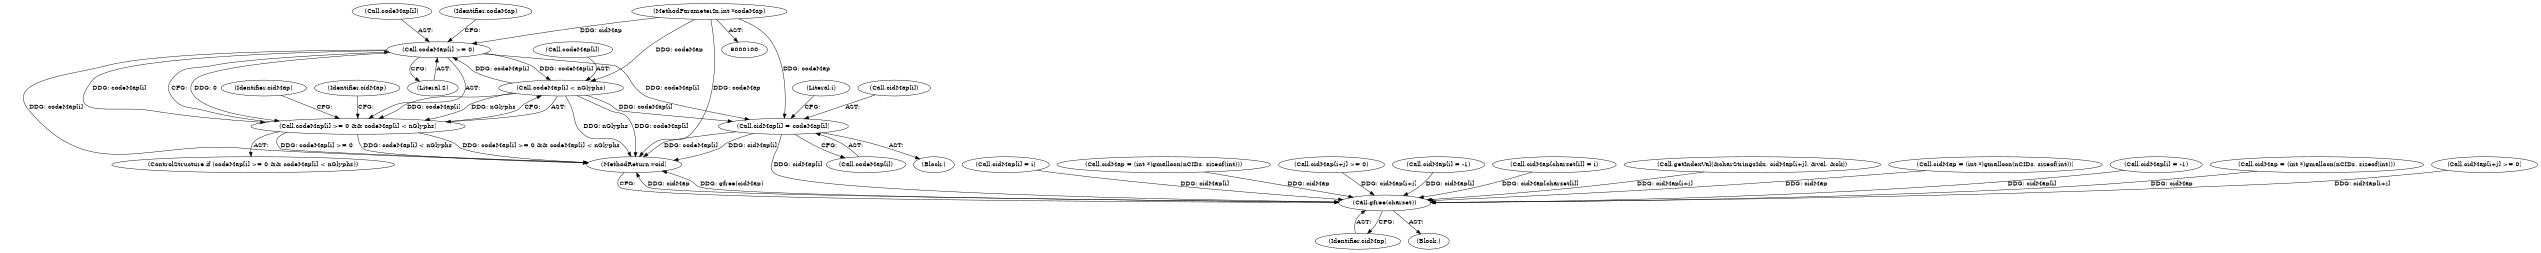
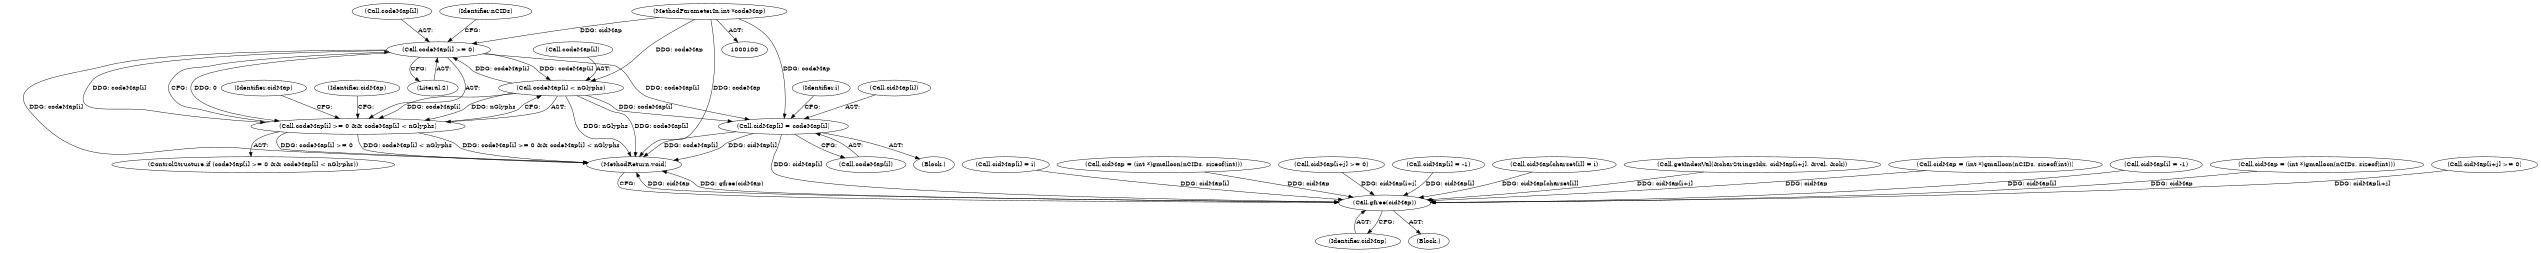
node "(Identifier,codeMap)": label "(Identifier,codeMap)" -> "(Identifier,nCIDs)"
node "9000100": label "9000100" -> "1000100"
node "(Literal,i)": label "(Literal,i)" -> "(Identifier,i)"
node "(Call,gfree(charset))": label "(Call,gfree(charset))" -> "(Call,gfree(cidMap))"
